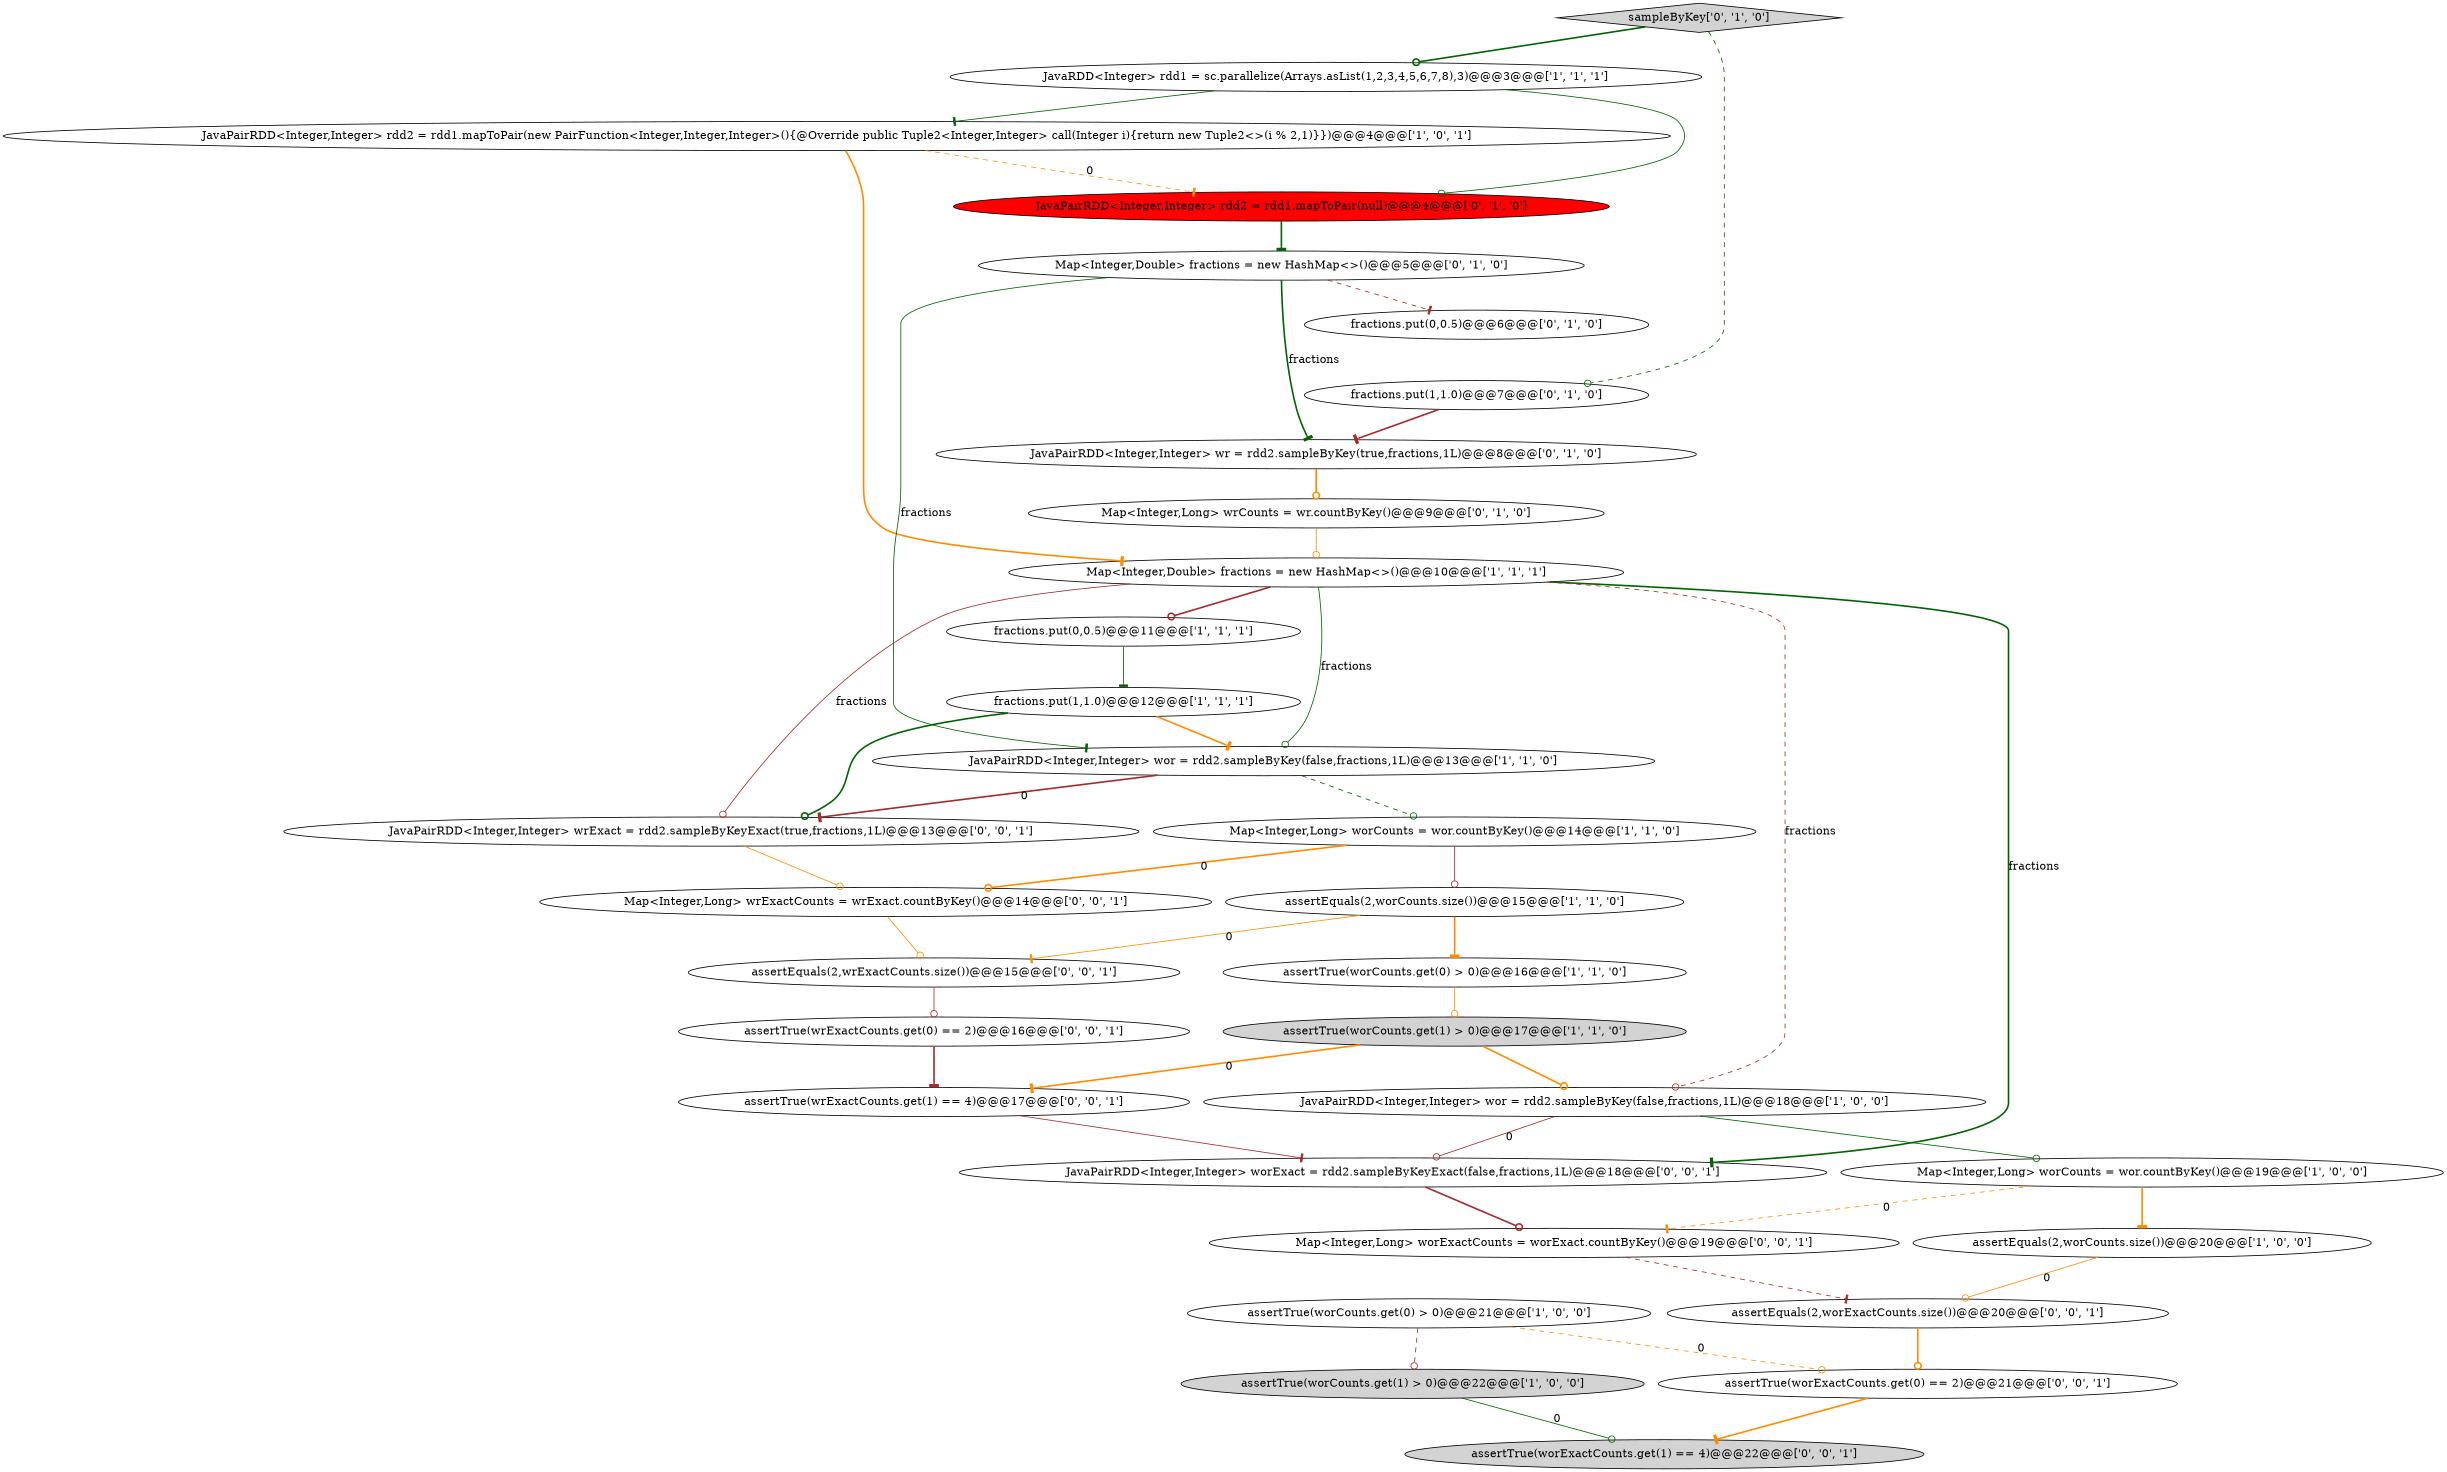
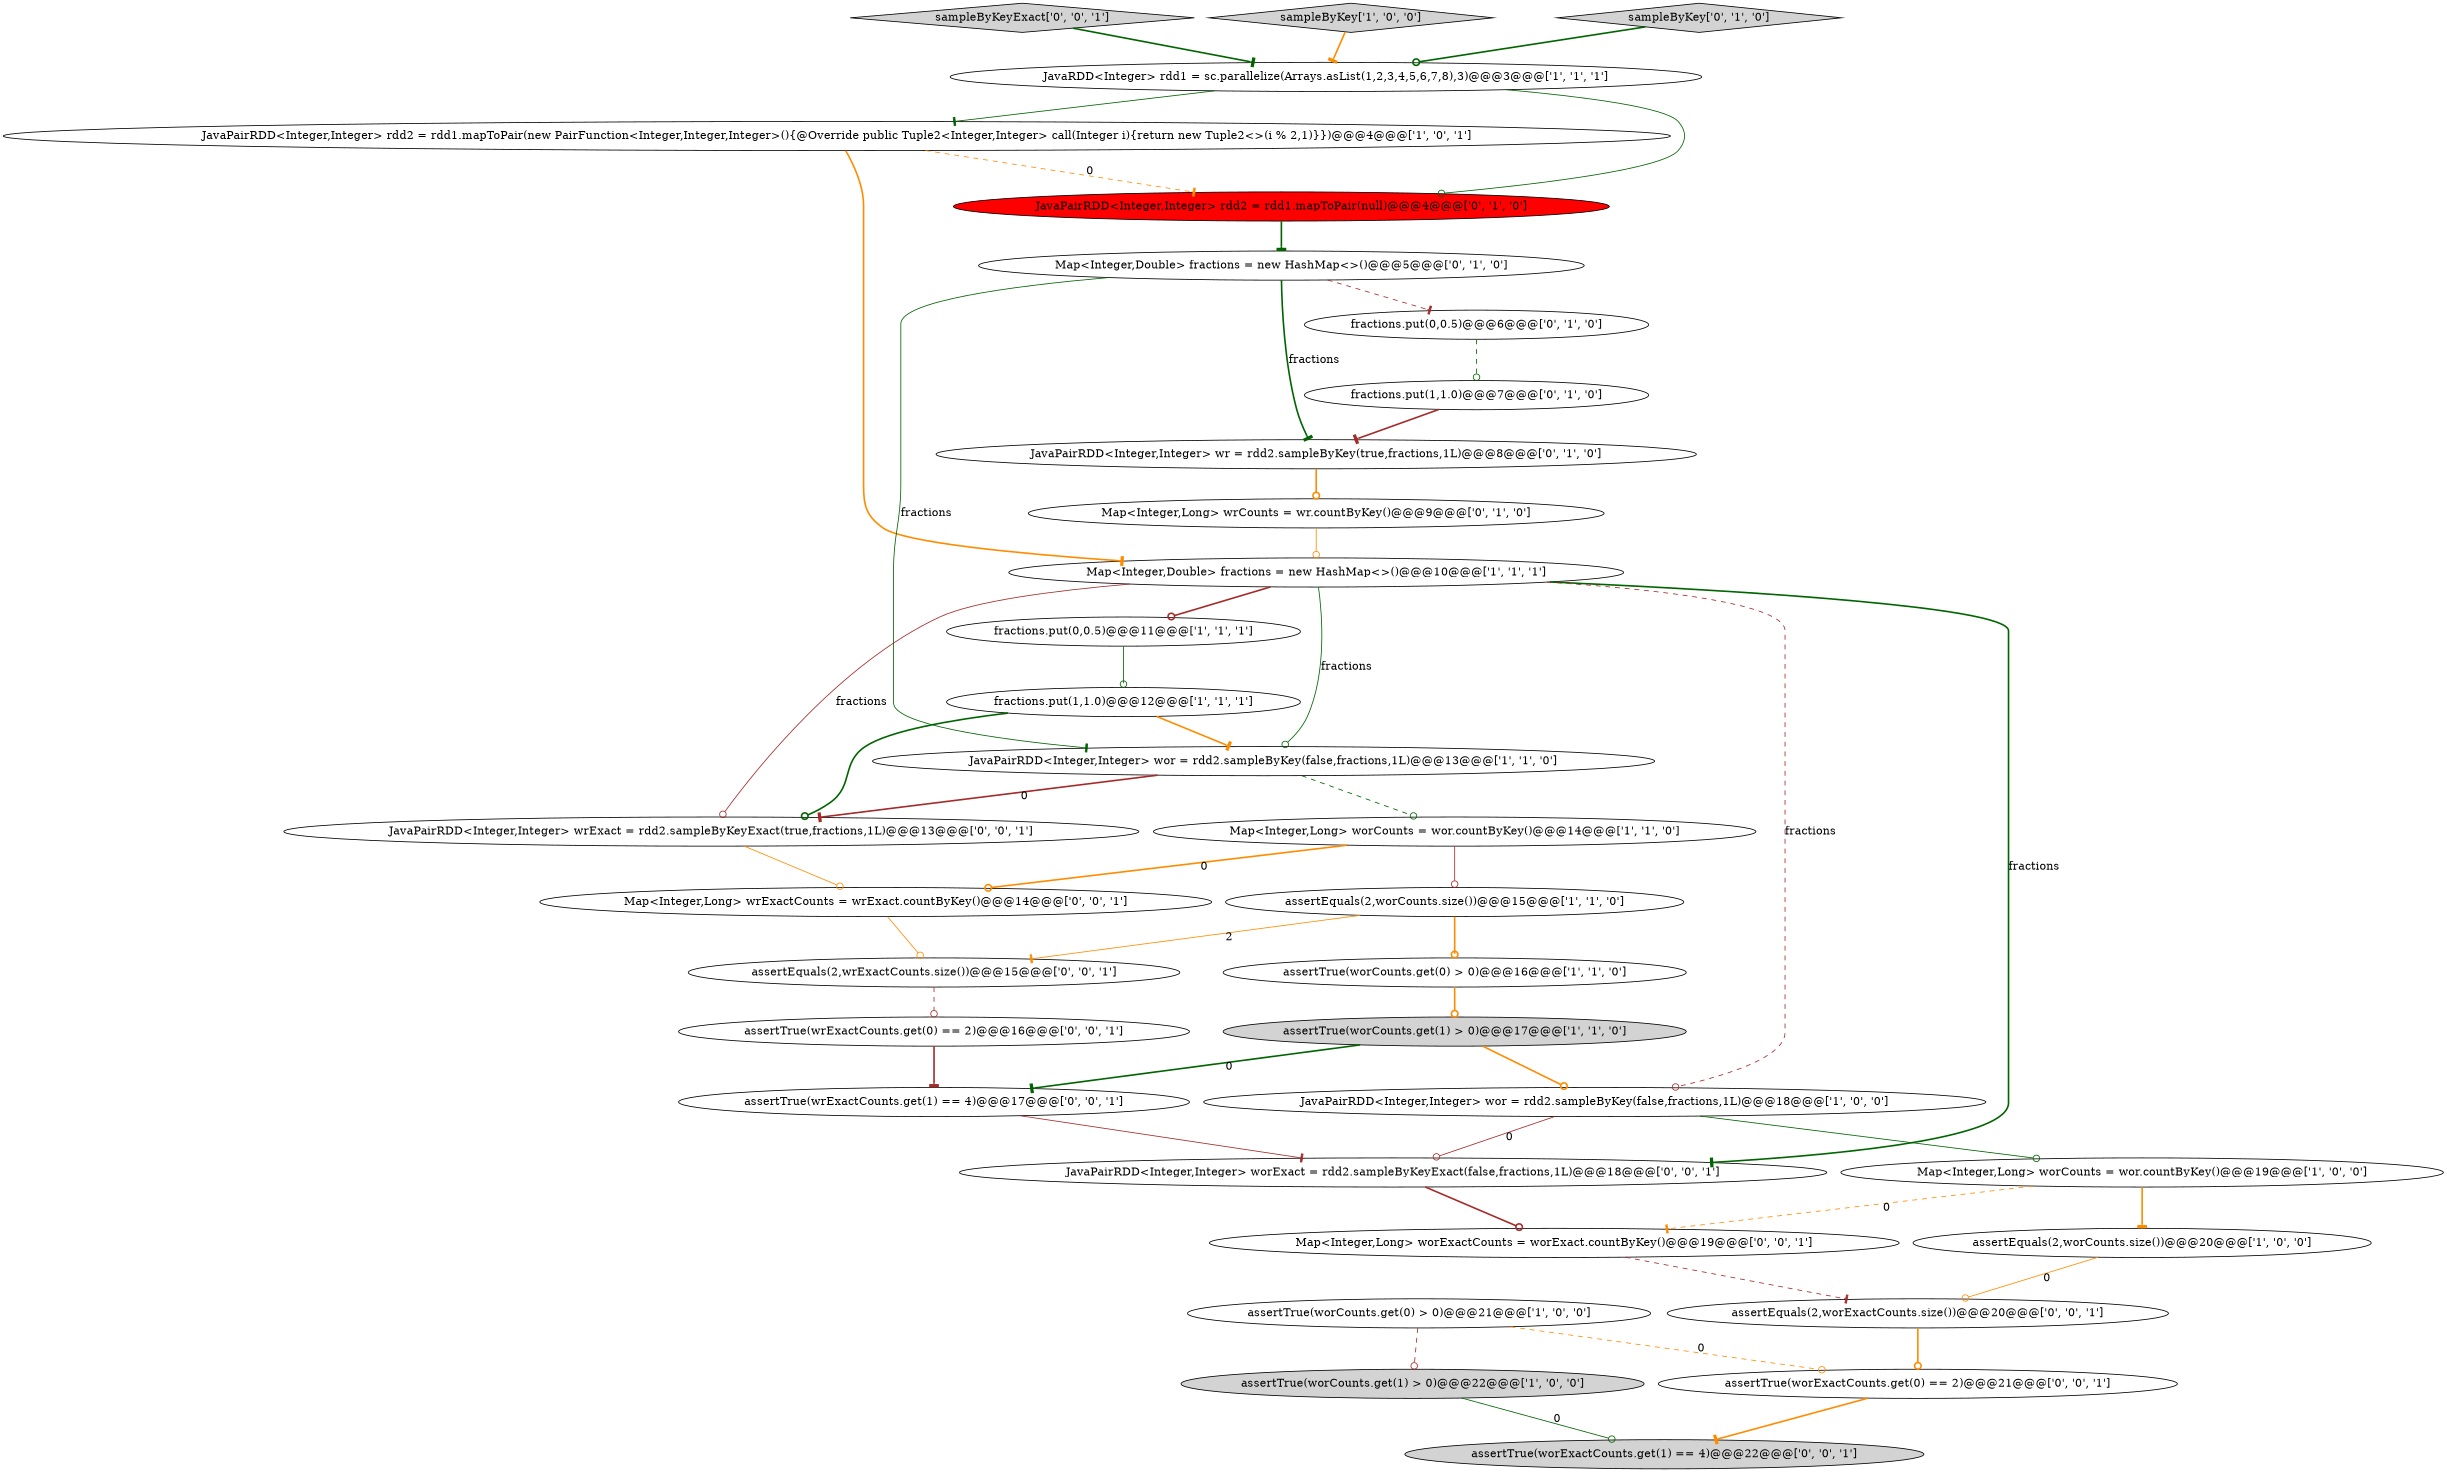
node "sampleByKeyExact['0', '0', '1']": added
node "sampleByKey['1', '0', '0']": added
edge "sampleByKey['0', '1', '0']" -> "fractions.put(1,1.0)@@@7@@@['0', '1', '0']": now "fractions.put(0,0.5)@@@6@@@['0', '1', '0']" -> "fractions.put(1,1.0)@@@7@@@['0', '1', '0']"
edge "fractions.put(0,0.5)@@@11@@@['1', '1', '1']" -> "fractions.put(1,1.0)@@@12@@@['1', '1', '1']": arrowhead tee -> odot
edge "assertEquals(2,worCounts.size())@@@15@@@['1', '1', '0']" -> "assertTrue(worCounts.get(0) > 0)@@@16@@@['1', '1', '0']": arrowhead tee -> odot
edge "assertEquals(2,worCounts.size())@@@15@@@['1', '1', '0']" -> "assertEquals(2,wrExactCounts.size())@@@15@@@['0', '0', '1']": label "0" -> "2"
edge "assertEquals(2,wrExactCounts.size())@@@15@@@['0', '0', '1']" -> "assertTrue(wrExactCounts.get(0) == 2)@@@16@@@['0', '0', '1']": style solid -> dashed
edge "assertTrue(worCounts.get(0) > 0)@@@16@@@['1', '1', '0']" -> "assertTrue(worCounts.get(1) > 0)@@@17@@@['1', '1', '0']": style solid -> bold
edge "assertTrue(worCounts.get(1) > 0)@@@17@@@['1', '1', '0']" -> "assertTrue(wrExactCounts.get(1) == 4)@@@17@@@['0', '0', '1']": color darkorange -> darkgreen
